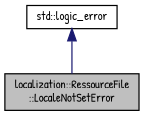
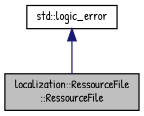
node "localization::RessourceFile ::LocaleNotSetError": label "localization::RessourceFile ::LocaleNotSetError" -> "localization::RessourceFile ::RessourceFile"
